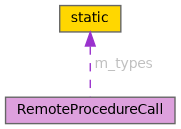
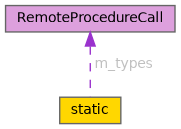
edge "RemoteProcedureCall" -> "static": reversed
